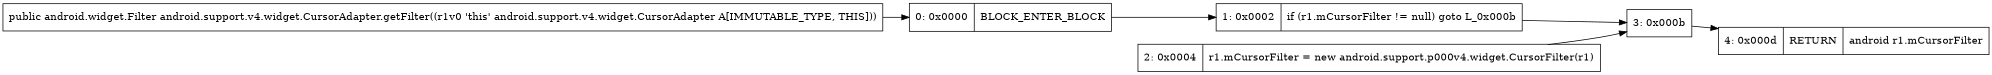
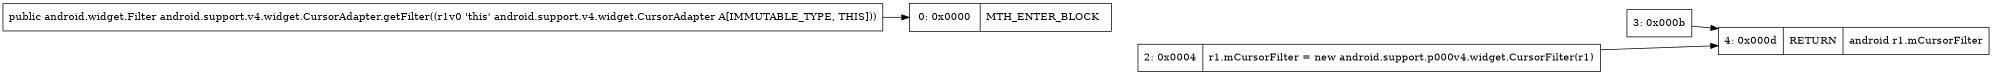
node "0: 0x0000": text "BLOCK_ENTER_BLOCK" -> "MTH_ENTER_BLOCK"
node "1: 0x0002": removed
edge "2: 0x0004" -> "3: 0x000b": now "2: 0x0004" -> "4: 0x000d"
